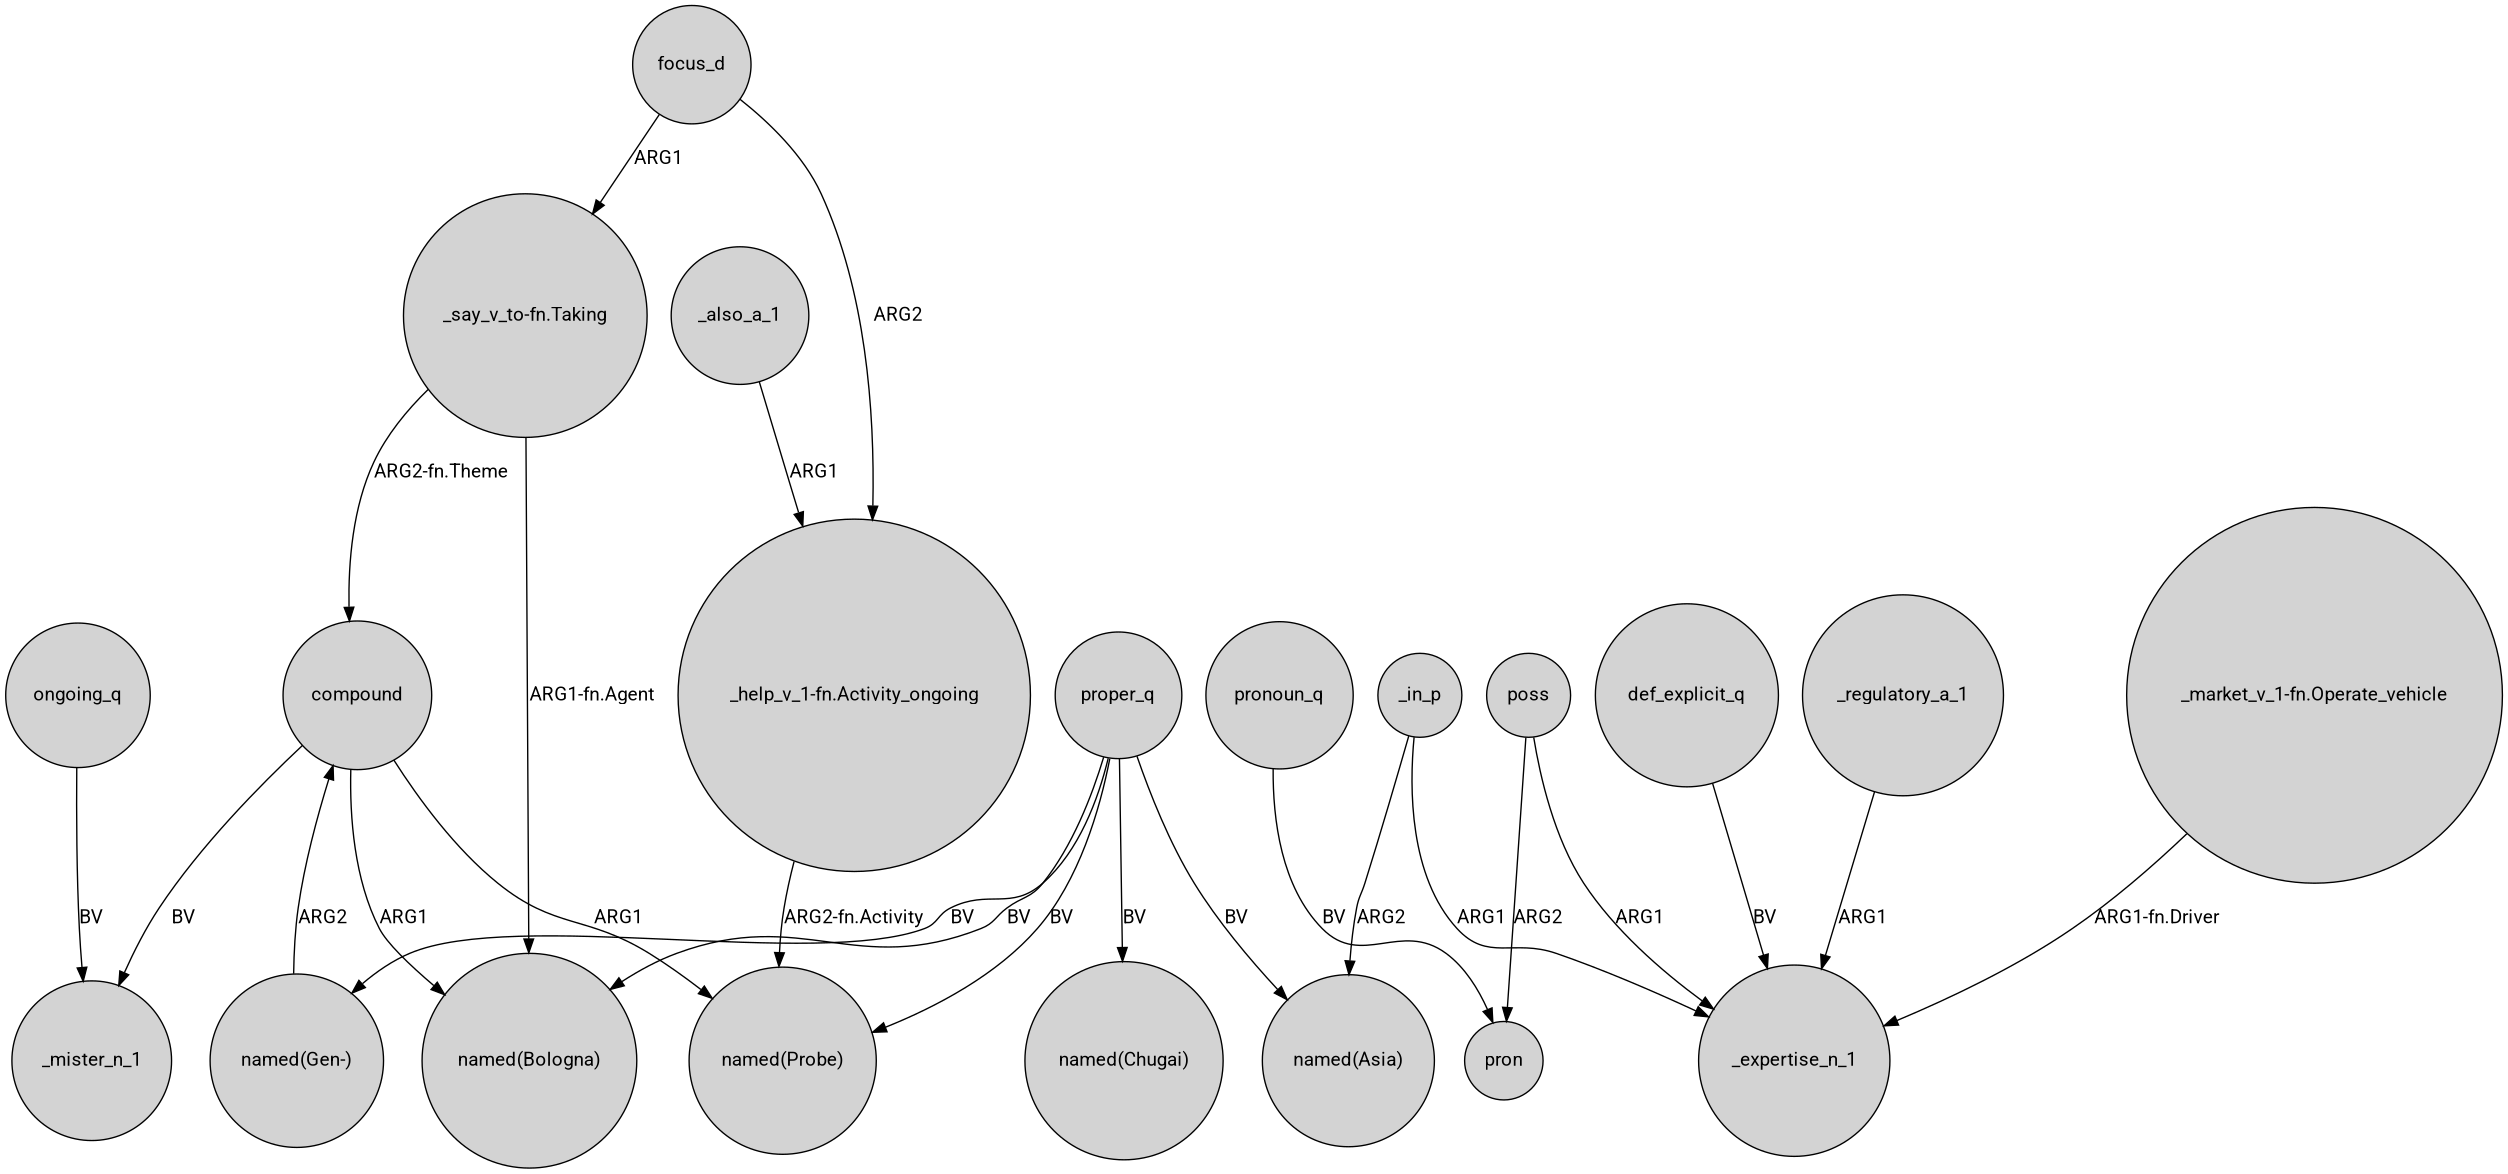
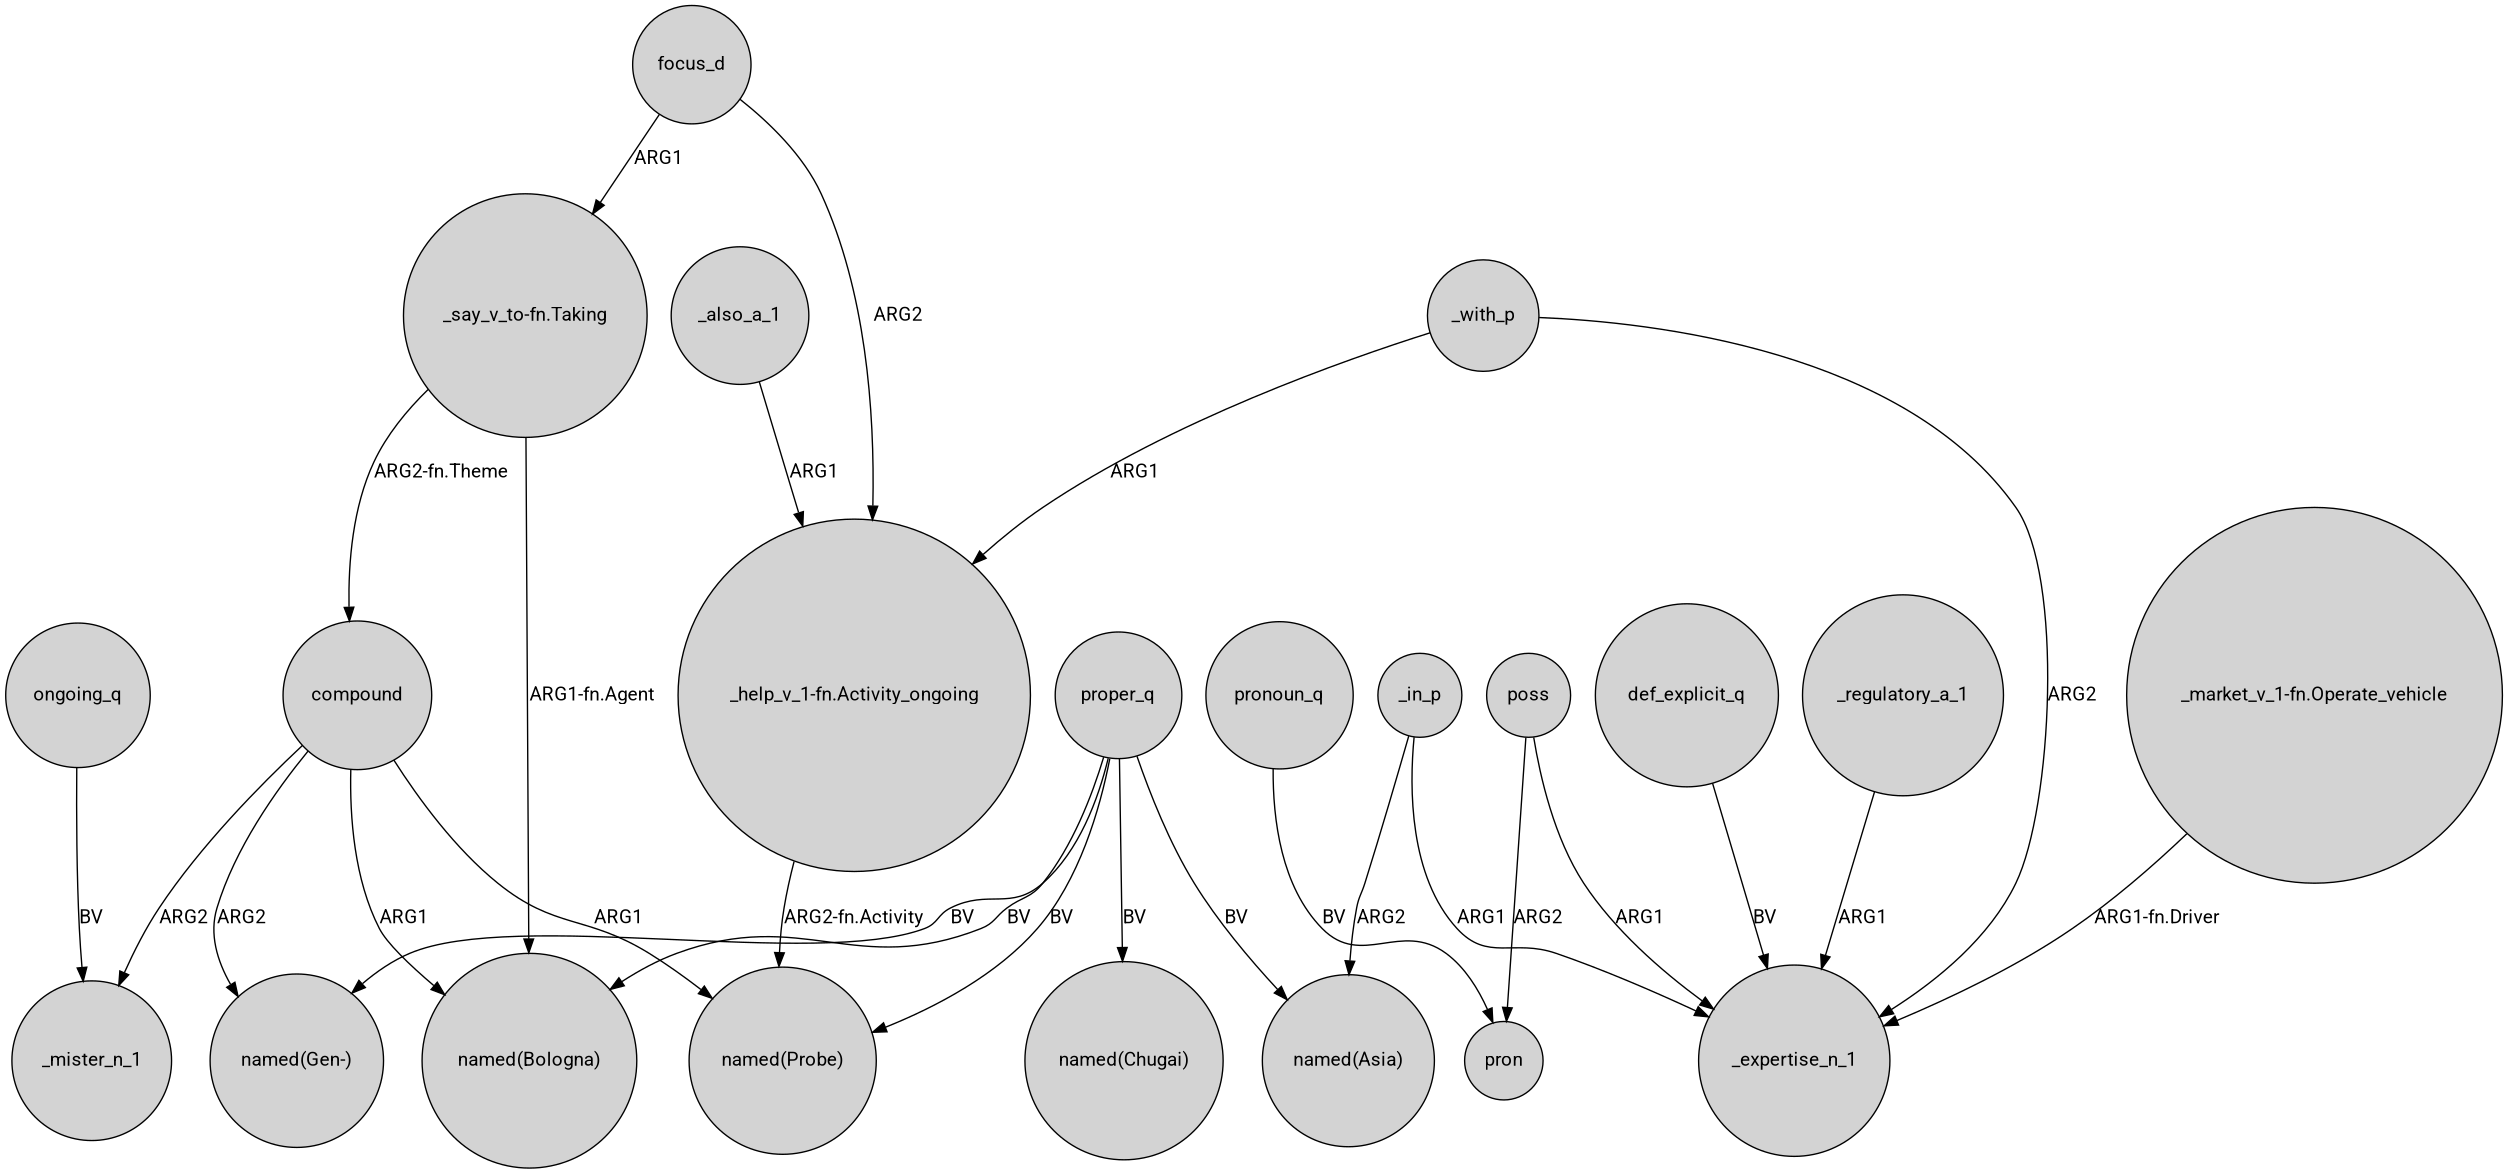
node "_with_p": added
edge "named(Gen-)" -> "compound": reversed
edge "compound" -> "_mister_n_1": label "BV" -> "ARG2"
